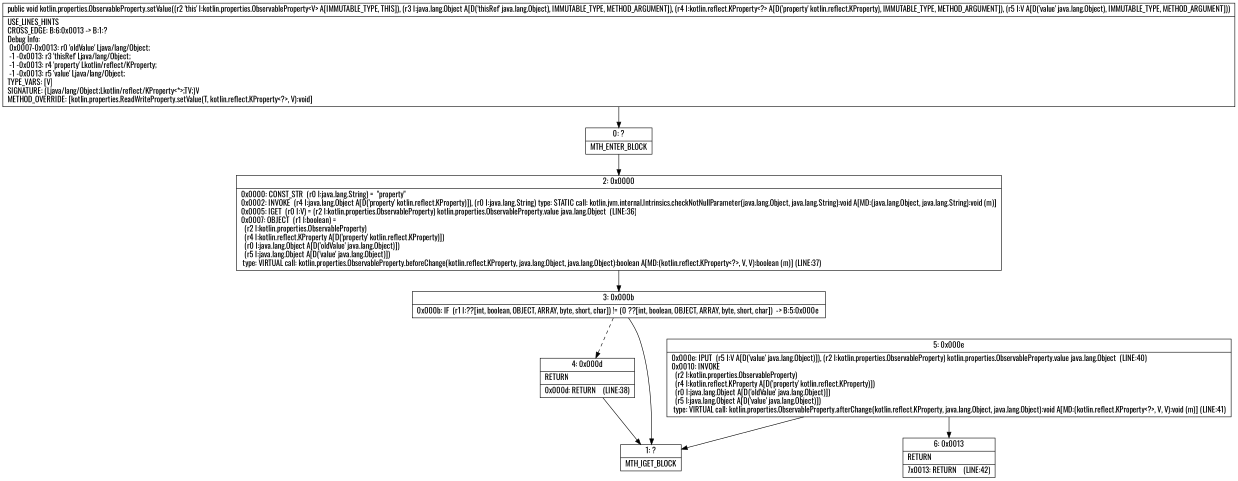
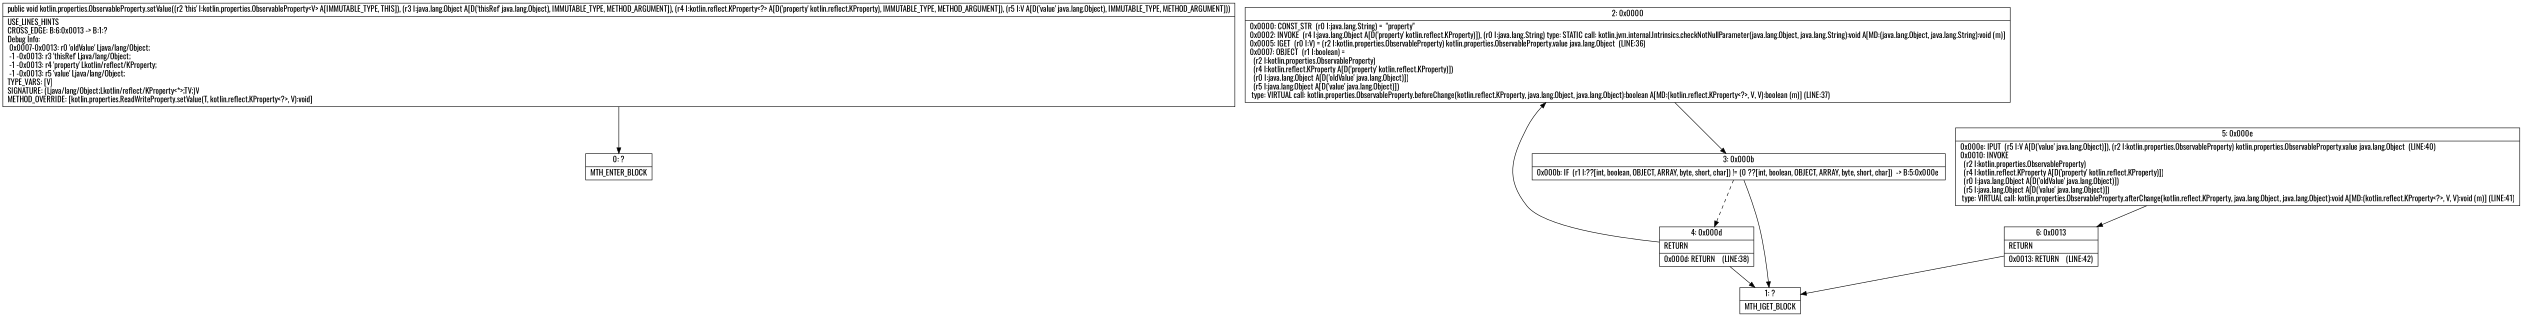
edge "0: ?" -> "2: 0x0000": now "4: 0x000d" -> "2: 0x0000"
edge "5: 0x000e" -> "1: ?": now "6: 0x0013" -> "1: ?"
node "6: 0x0013": text "7x0013: RETURN    (LINE:42)" -> "0x0013: RETURN    (LINE:42)"
